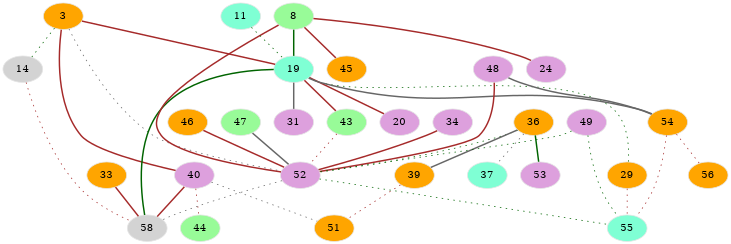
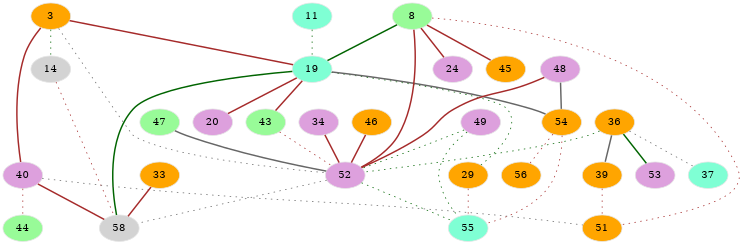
edge "8" -- "51": added
node "31": removed
